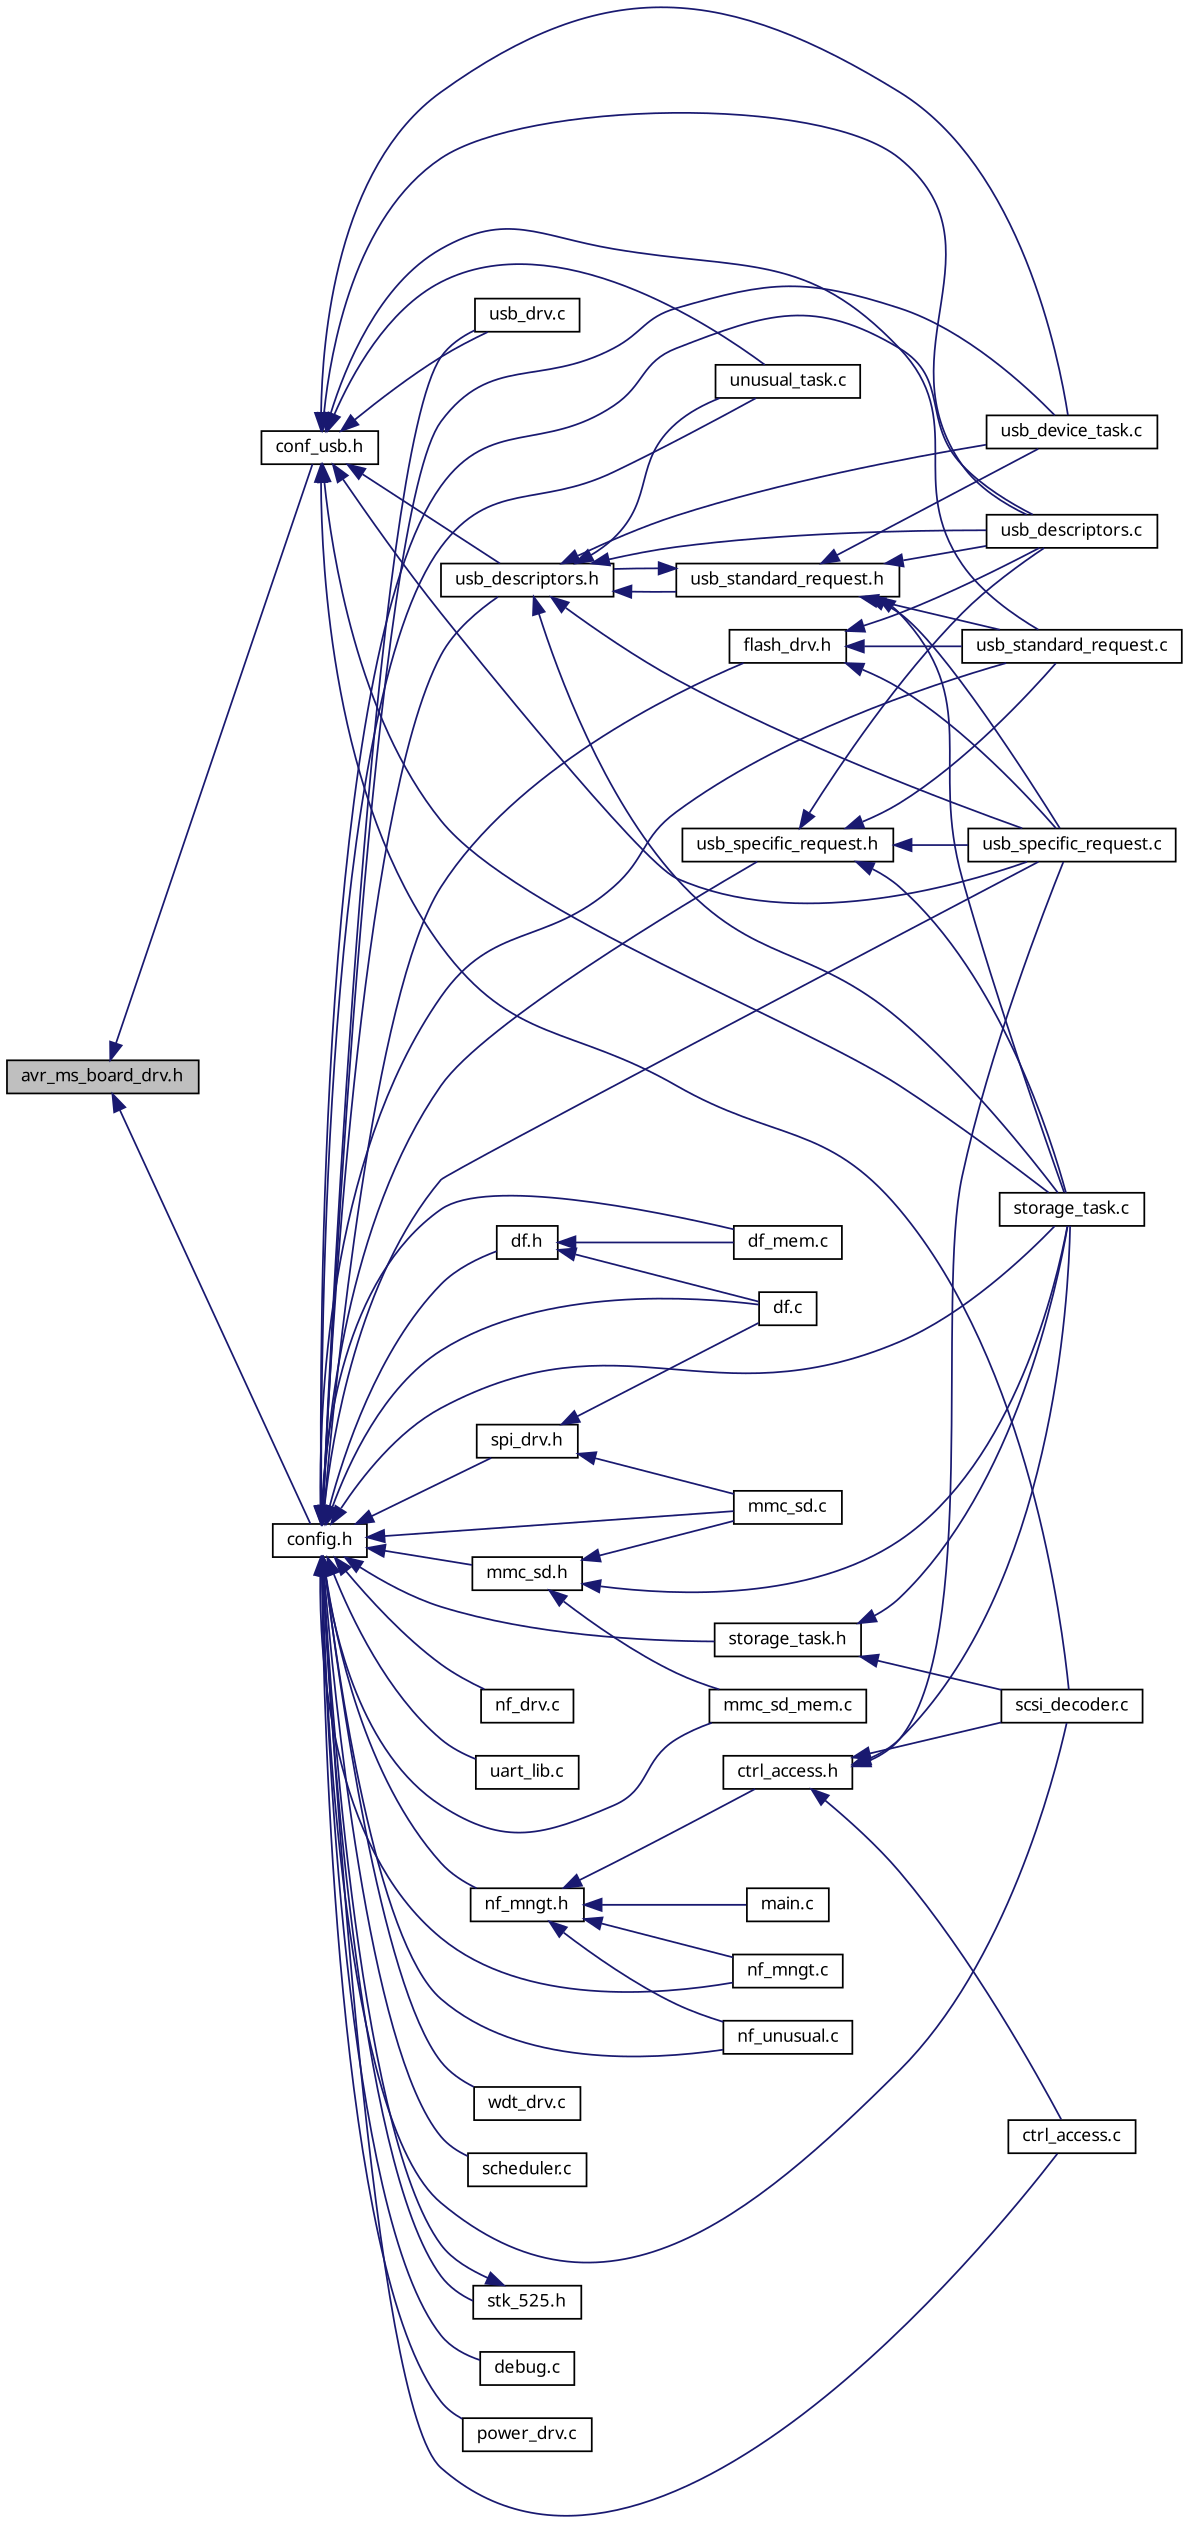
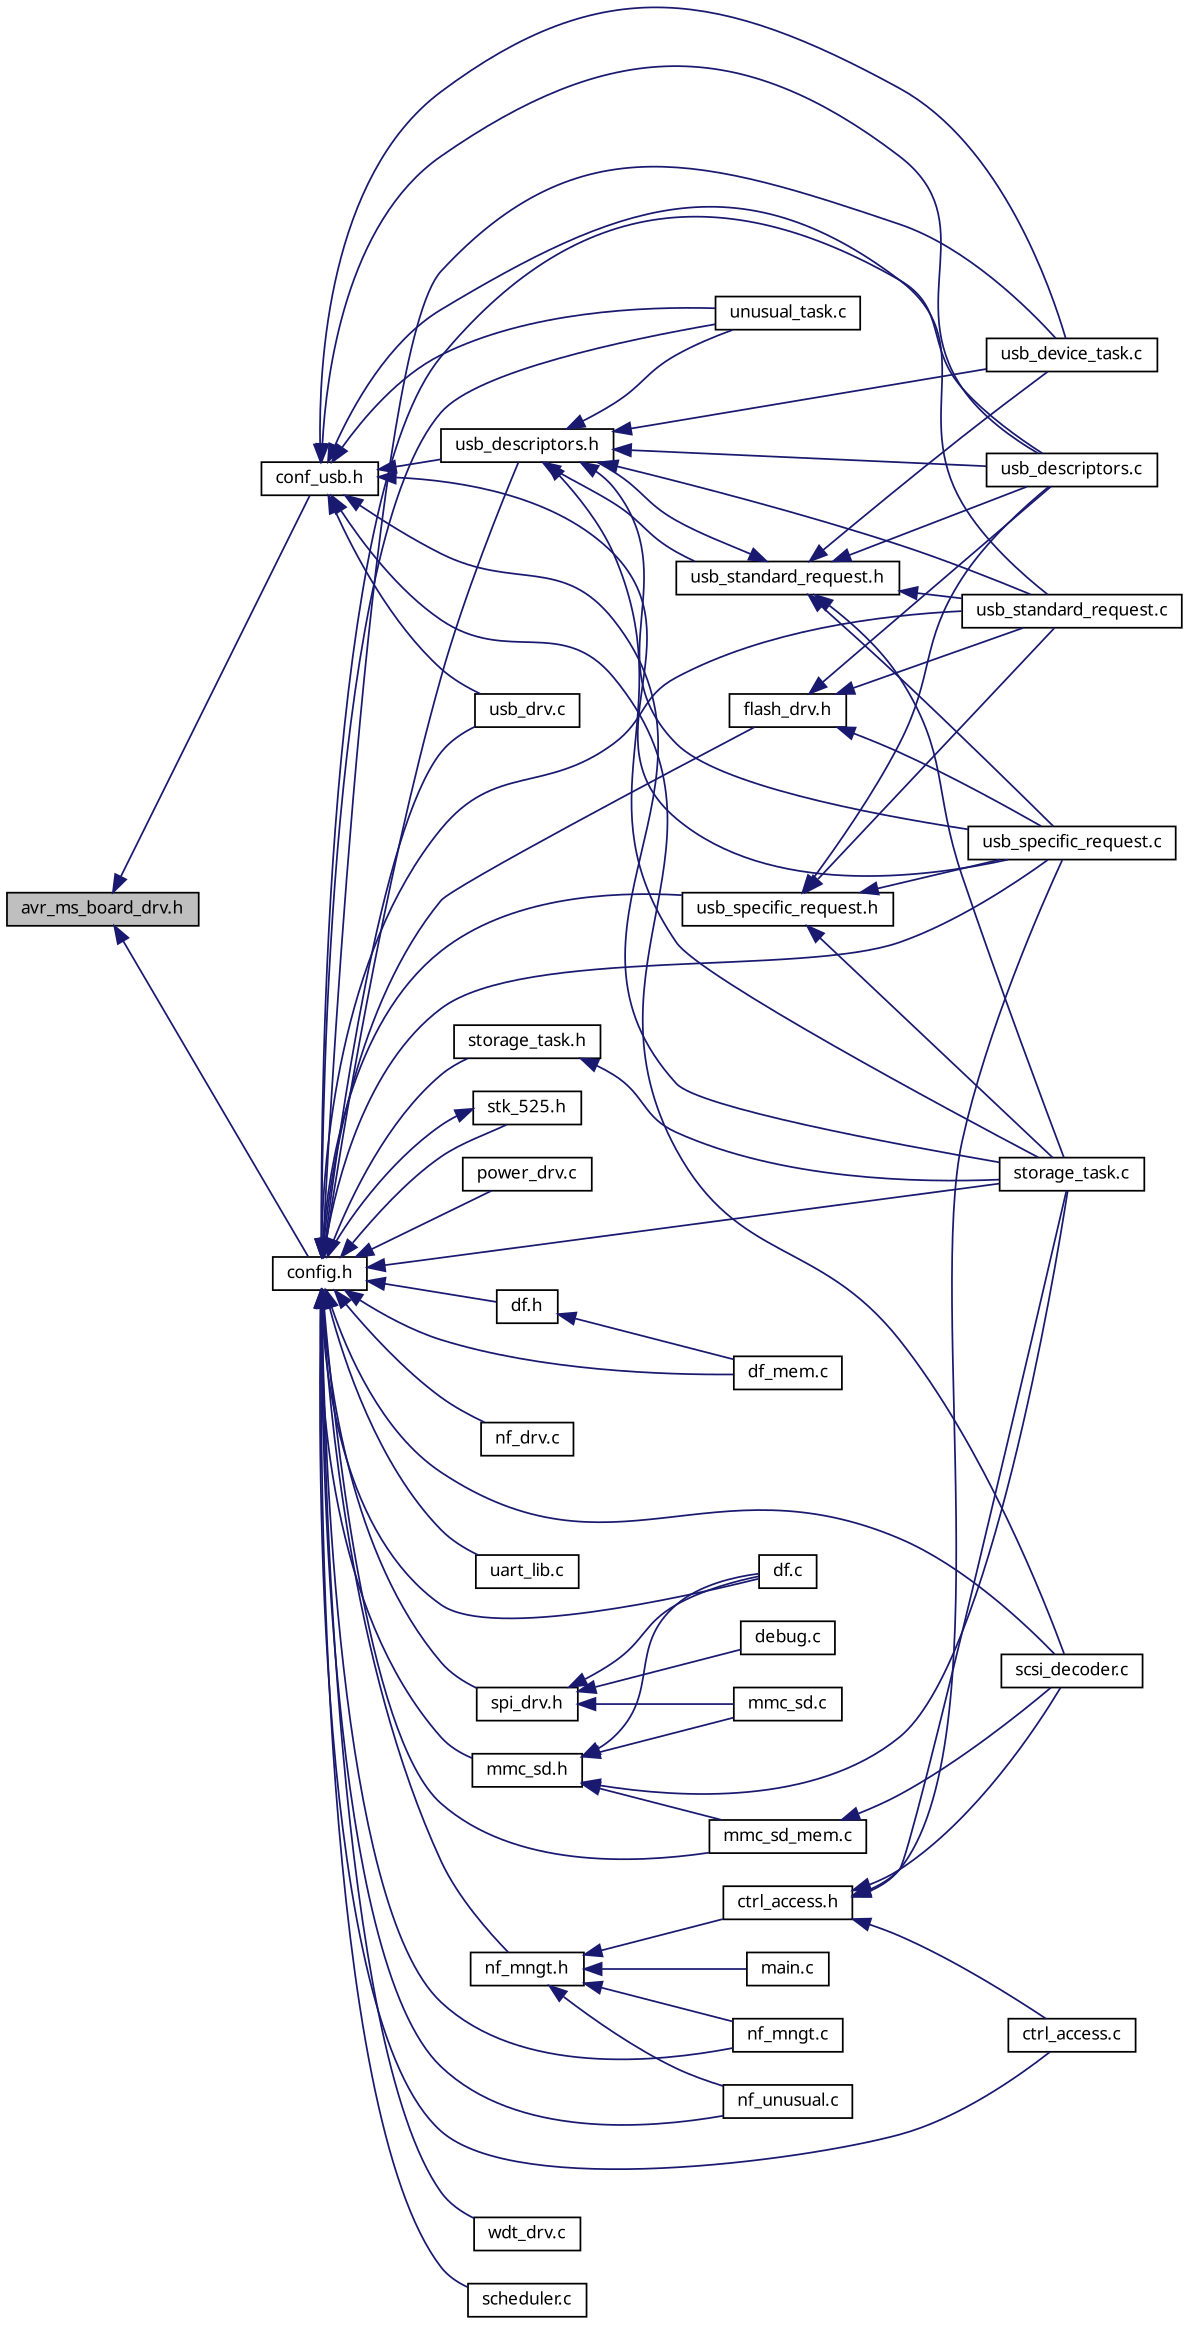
edge "usb_standard_request.c" -> "usb_descriptors.h": added
edge "df.c" -> "df.h": now "df.c" -> "mmc_sd.h"
edge "mmc_sd.c" -> "config.h": removed
edge "scsi_decoder.c" -> "storage_task.h": now "scsi_decoder.c" -> "mmc_sd_mem.c"
edge "debug.c" -> "config.h": now "debug.c" -> "spi_drv.h"
